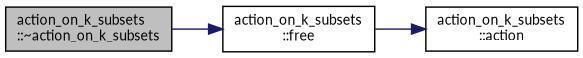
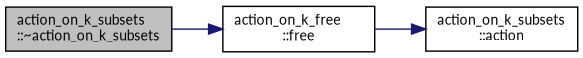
node "action_on_k_subsets ::free": label "action_on_k_subsets ::free" -> "action_on_k_free ::free"
